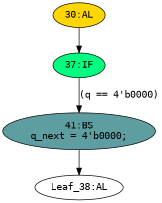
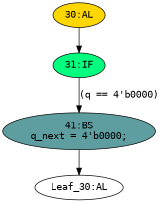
node "37:IF": label "37:IF" -> "31:IF"
node "Leaf_38:AL": label "Leaf_38:AL" -> "Leaf_30:AL"
